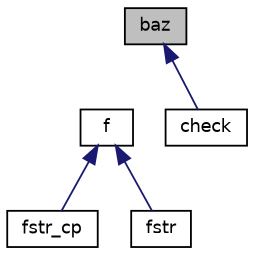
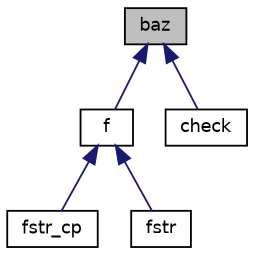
edge "f" -> "baz": added
